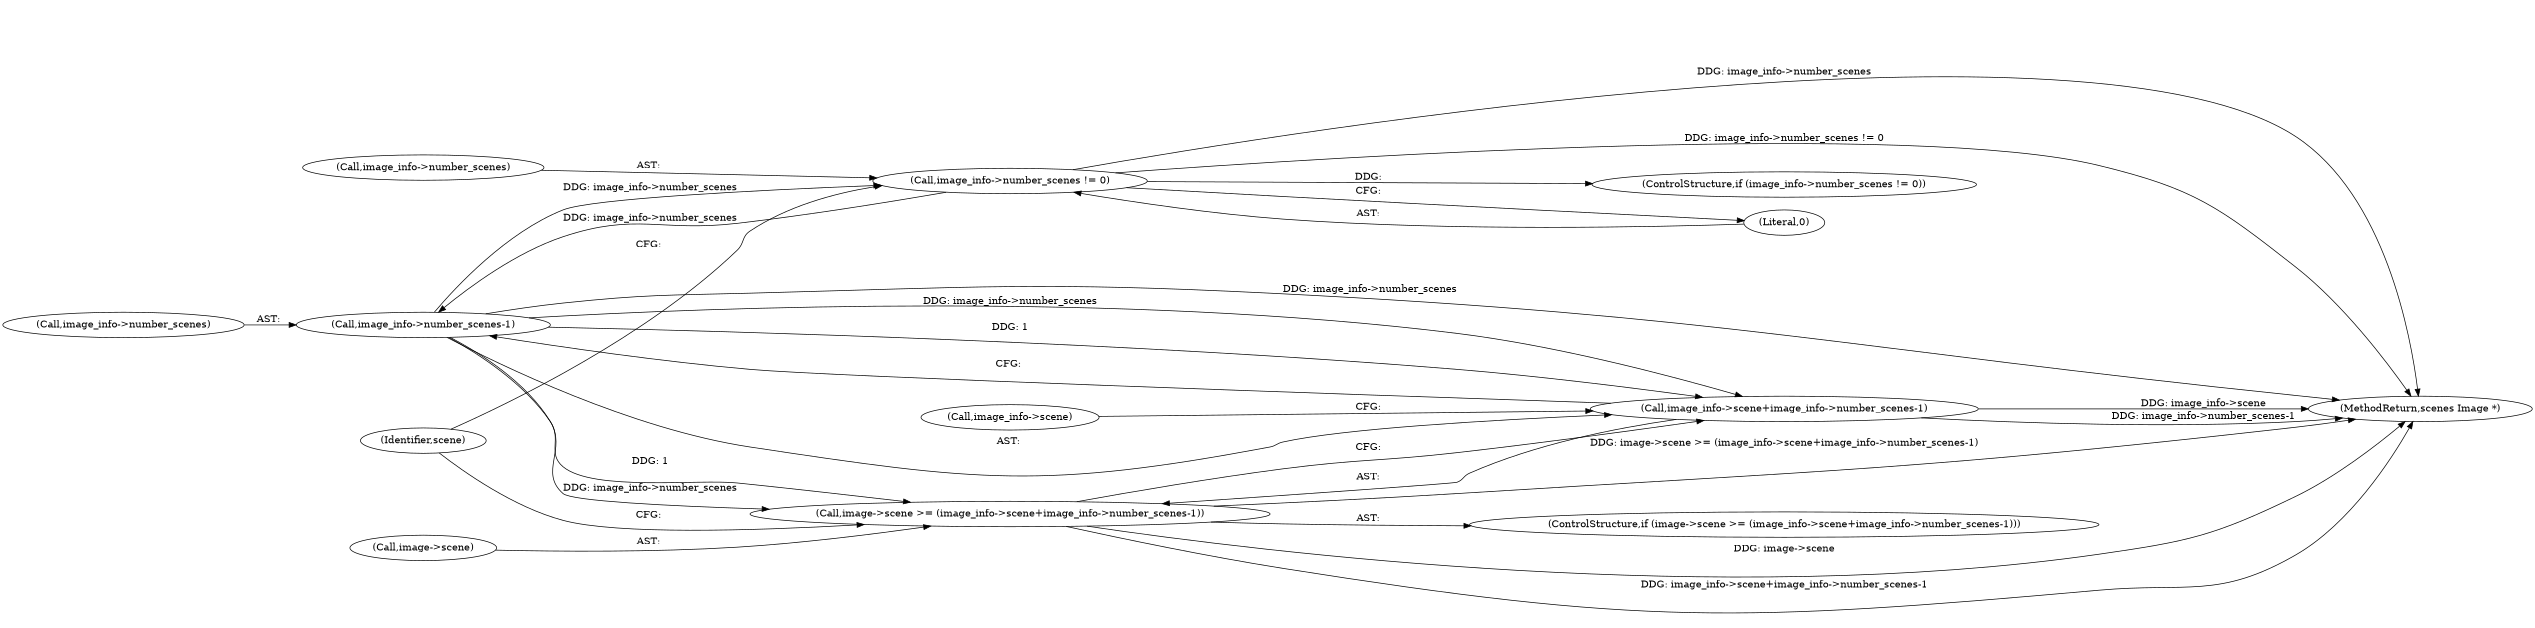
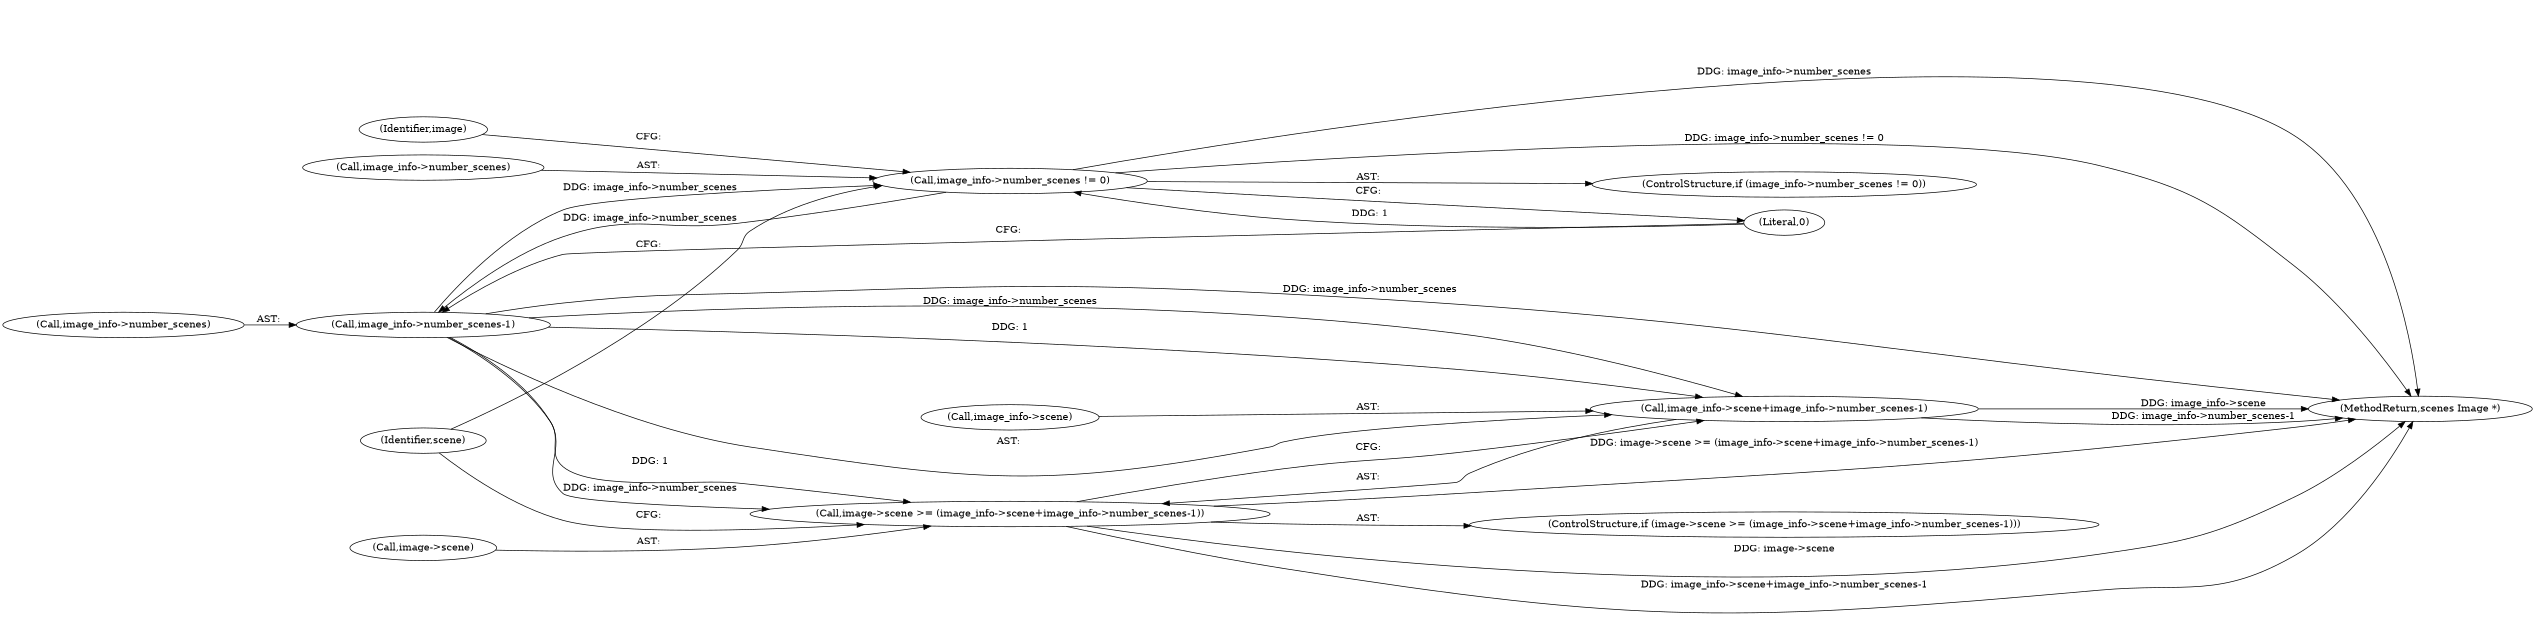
node "(Identifier,image)": added
edge "(Call,image_info->number_scenes != 0)" -> "(ControlStructure,if (image_info->number_scenes != 0))": label "DDG: " -> "AST: "
edge "(Literal,0)" -> "(Call,image_info->number_scenes != 0)": label "AST: " -> "DDG: 1"
edge "(Call,image_info->scene+image_info->number_scenes-1)" -> "(Call,image_info->number_scenes-1)": now "(Literal,0)" -> "(Call,image_info->number_scenes-1)"
edge "(Call,image_info->scene)" -> "(Call,image_info->scene+image_info->number_scenes-1)": label "CFG: " -> "AST: "
